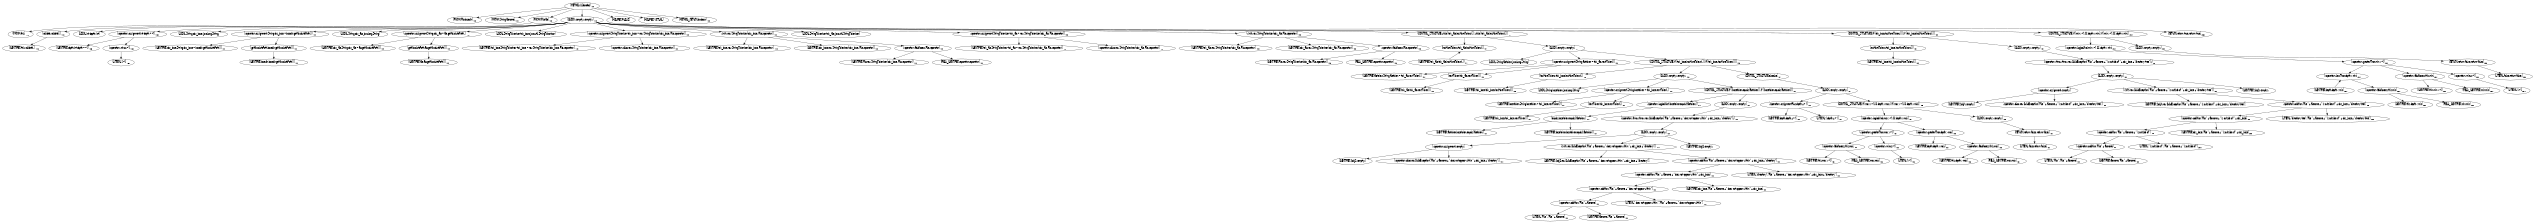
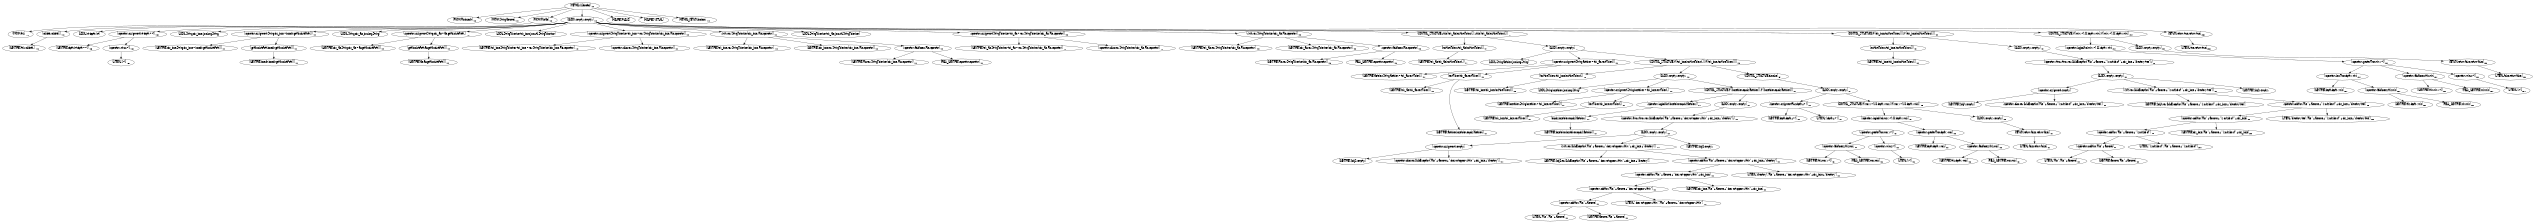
node "(METHOD_RETURN,boolean)": text "170" -> "177"
node "(LITERAL,true,return true;)": added
edge "(IDENTIFIER,tok_file,tok_file.hasMoreTokens())" -> "(hasMoreTokens,tok_file.hasMoreTokens())": reversed
node "(CONTROL_STRUCTURE,else,else)": text "191" -> "151"
edge "(IDENTIFIER,depth,depth < min)" -> "(<operator>.lessThan,depth < min)": reversed
edge "(<operator>.logicalAnd,max > -1 && depth > max)" -> "(<operator>.greaterThan,max > -1)": removed
edge "(equals,basetoken.equals(filetoken))" -> "(IDENTIFIER,filetoken,basetoken.equals(filetoken))": now "(nextToken,tok_file.nextToken())" -> "(IDENTIFIER,filetoken,basetoken.equals(filetoken))"
